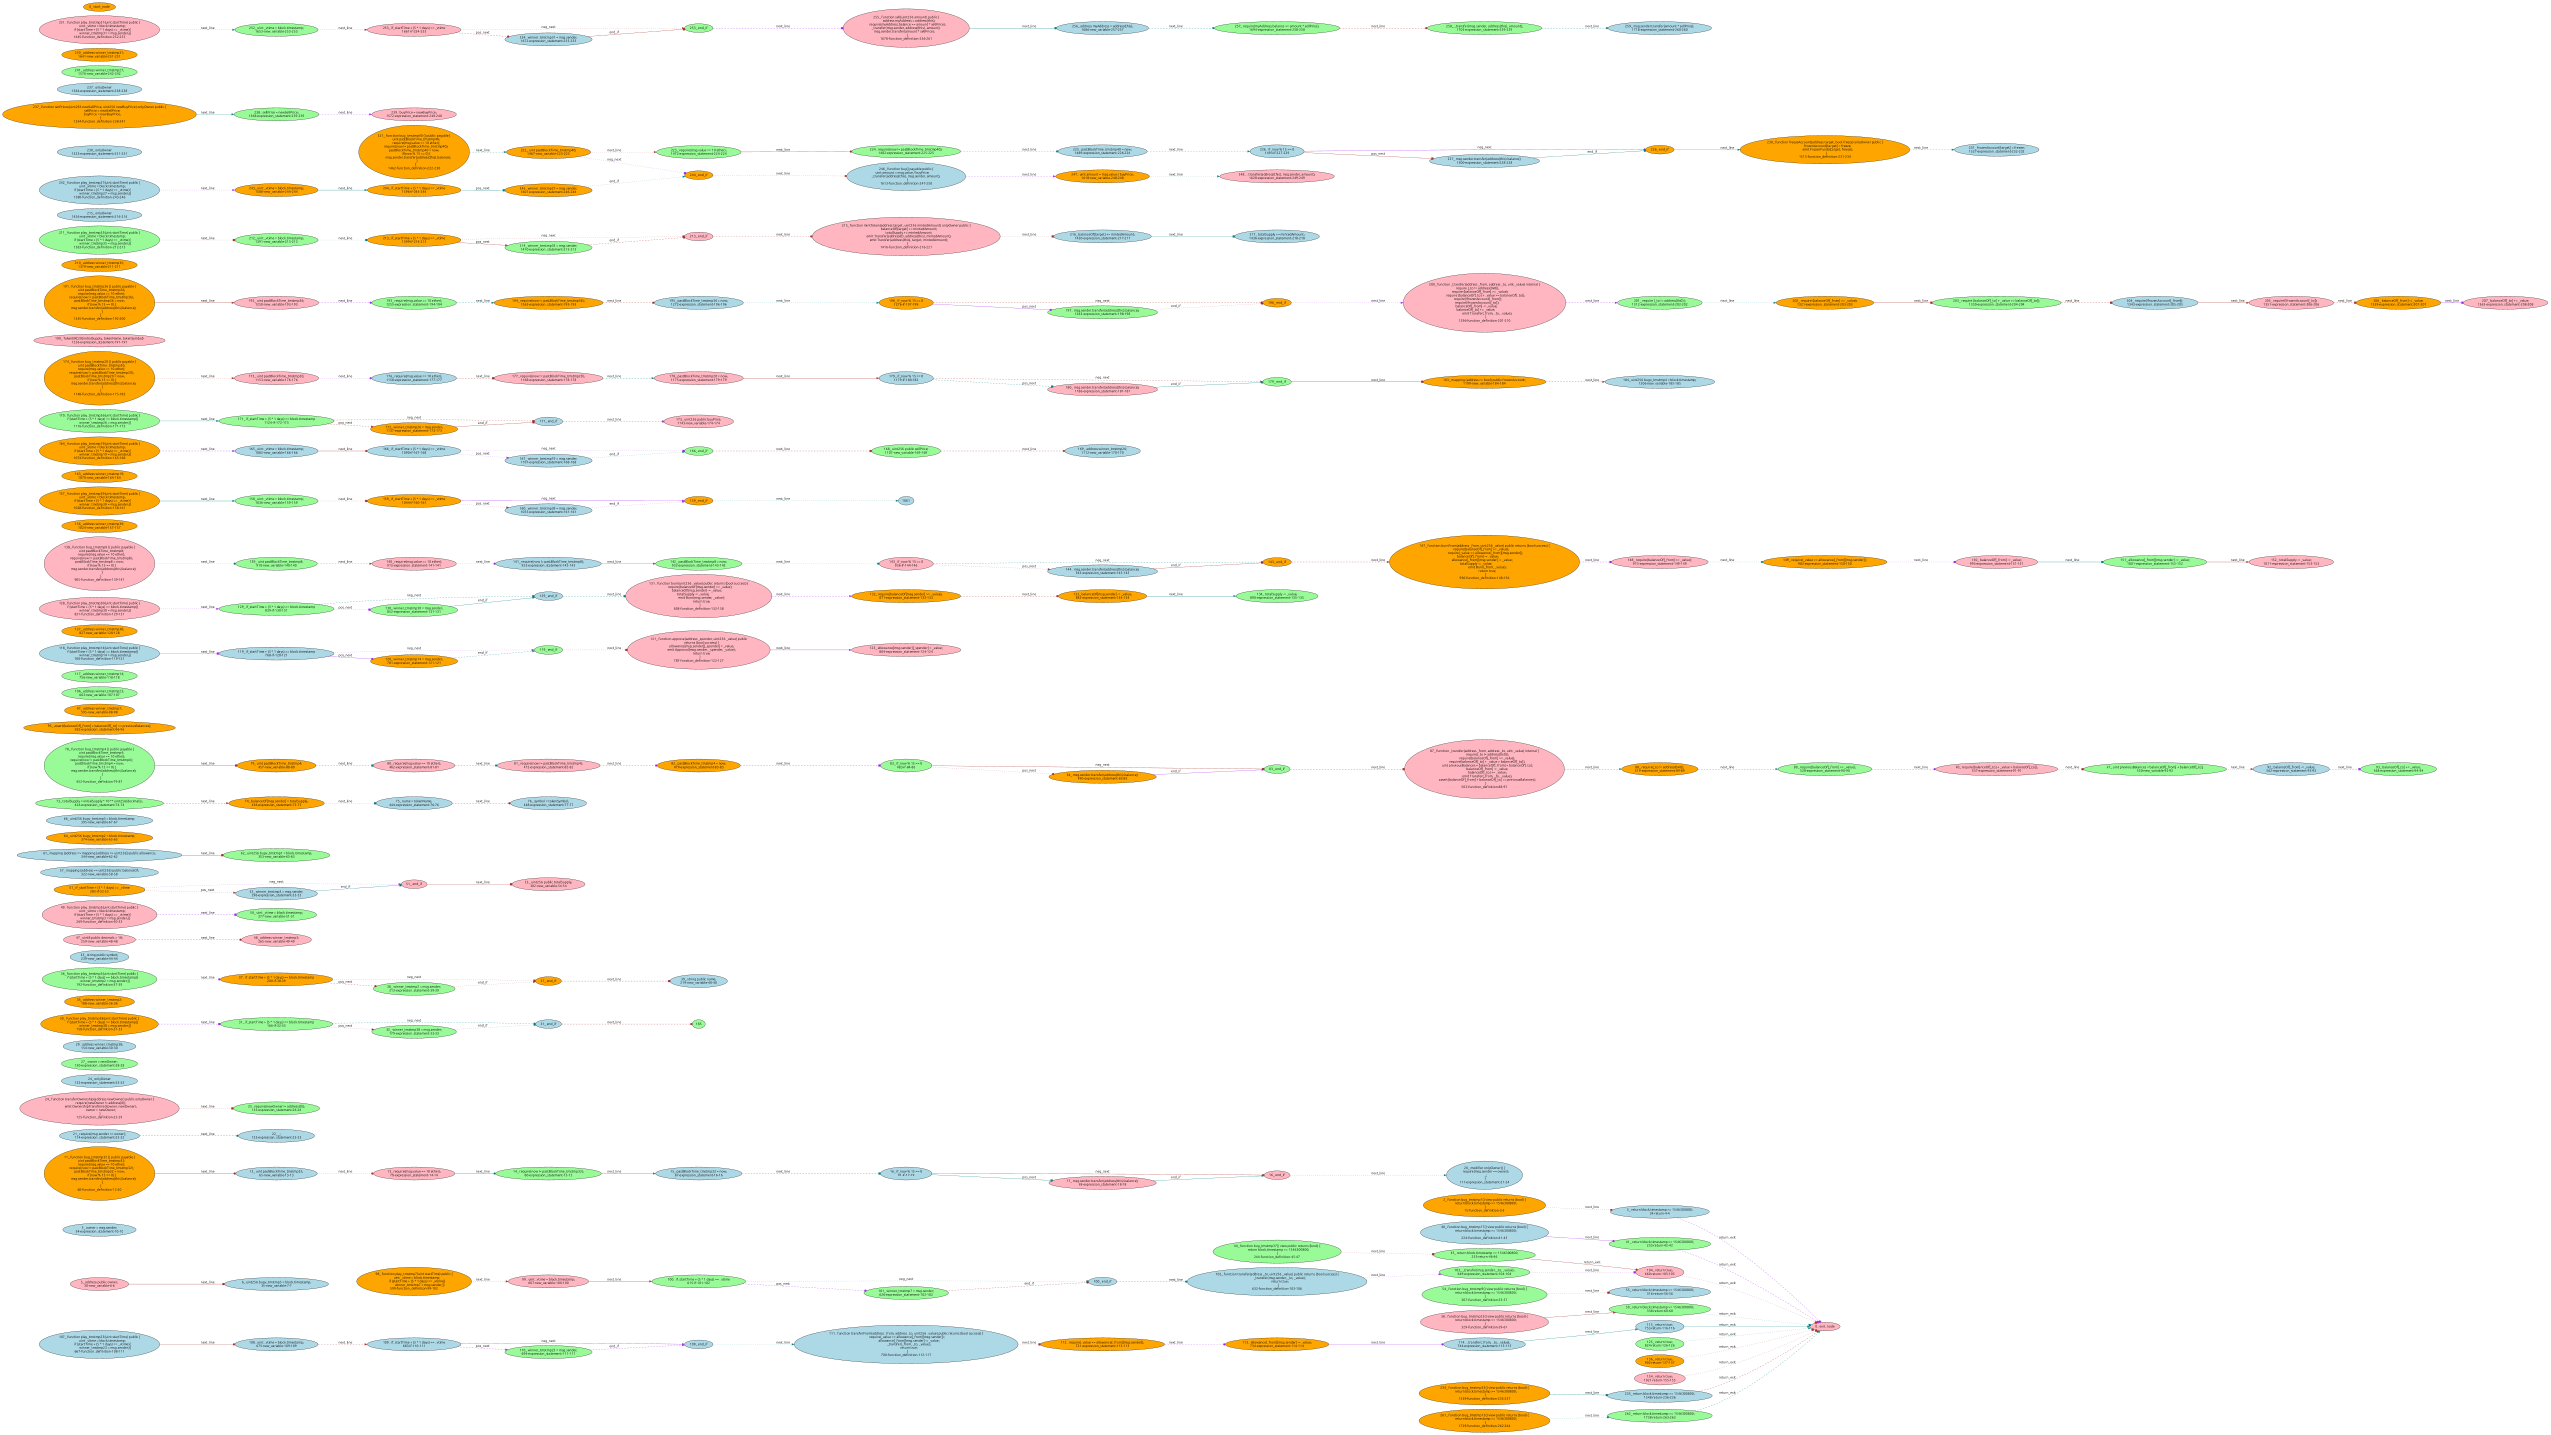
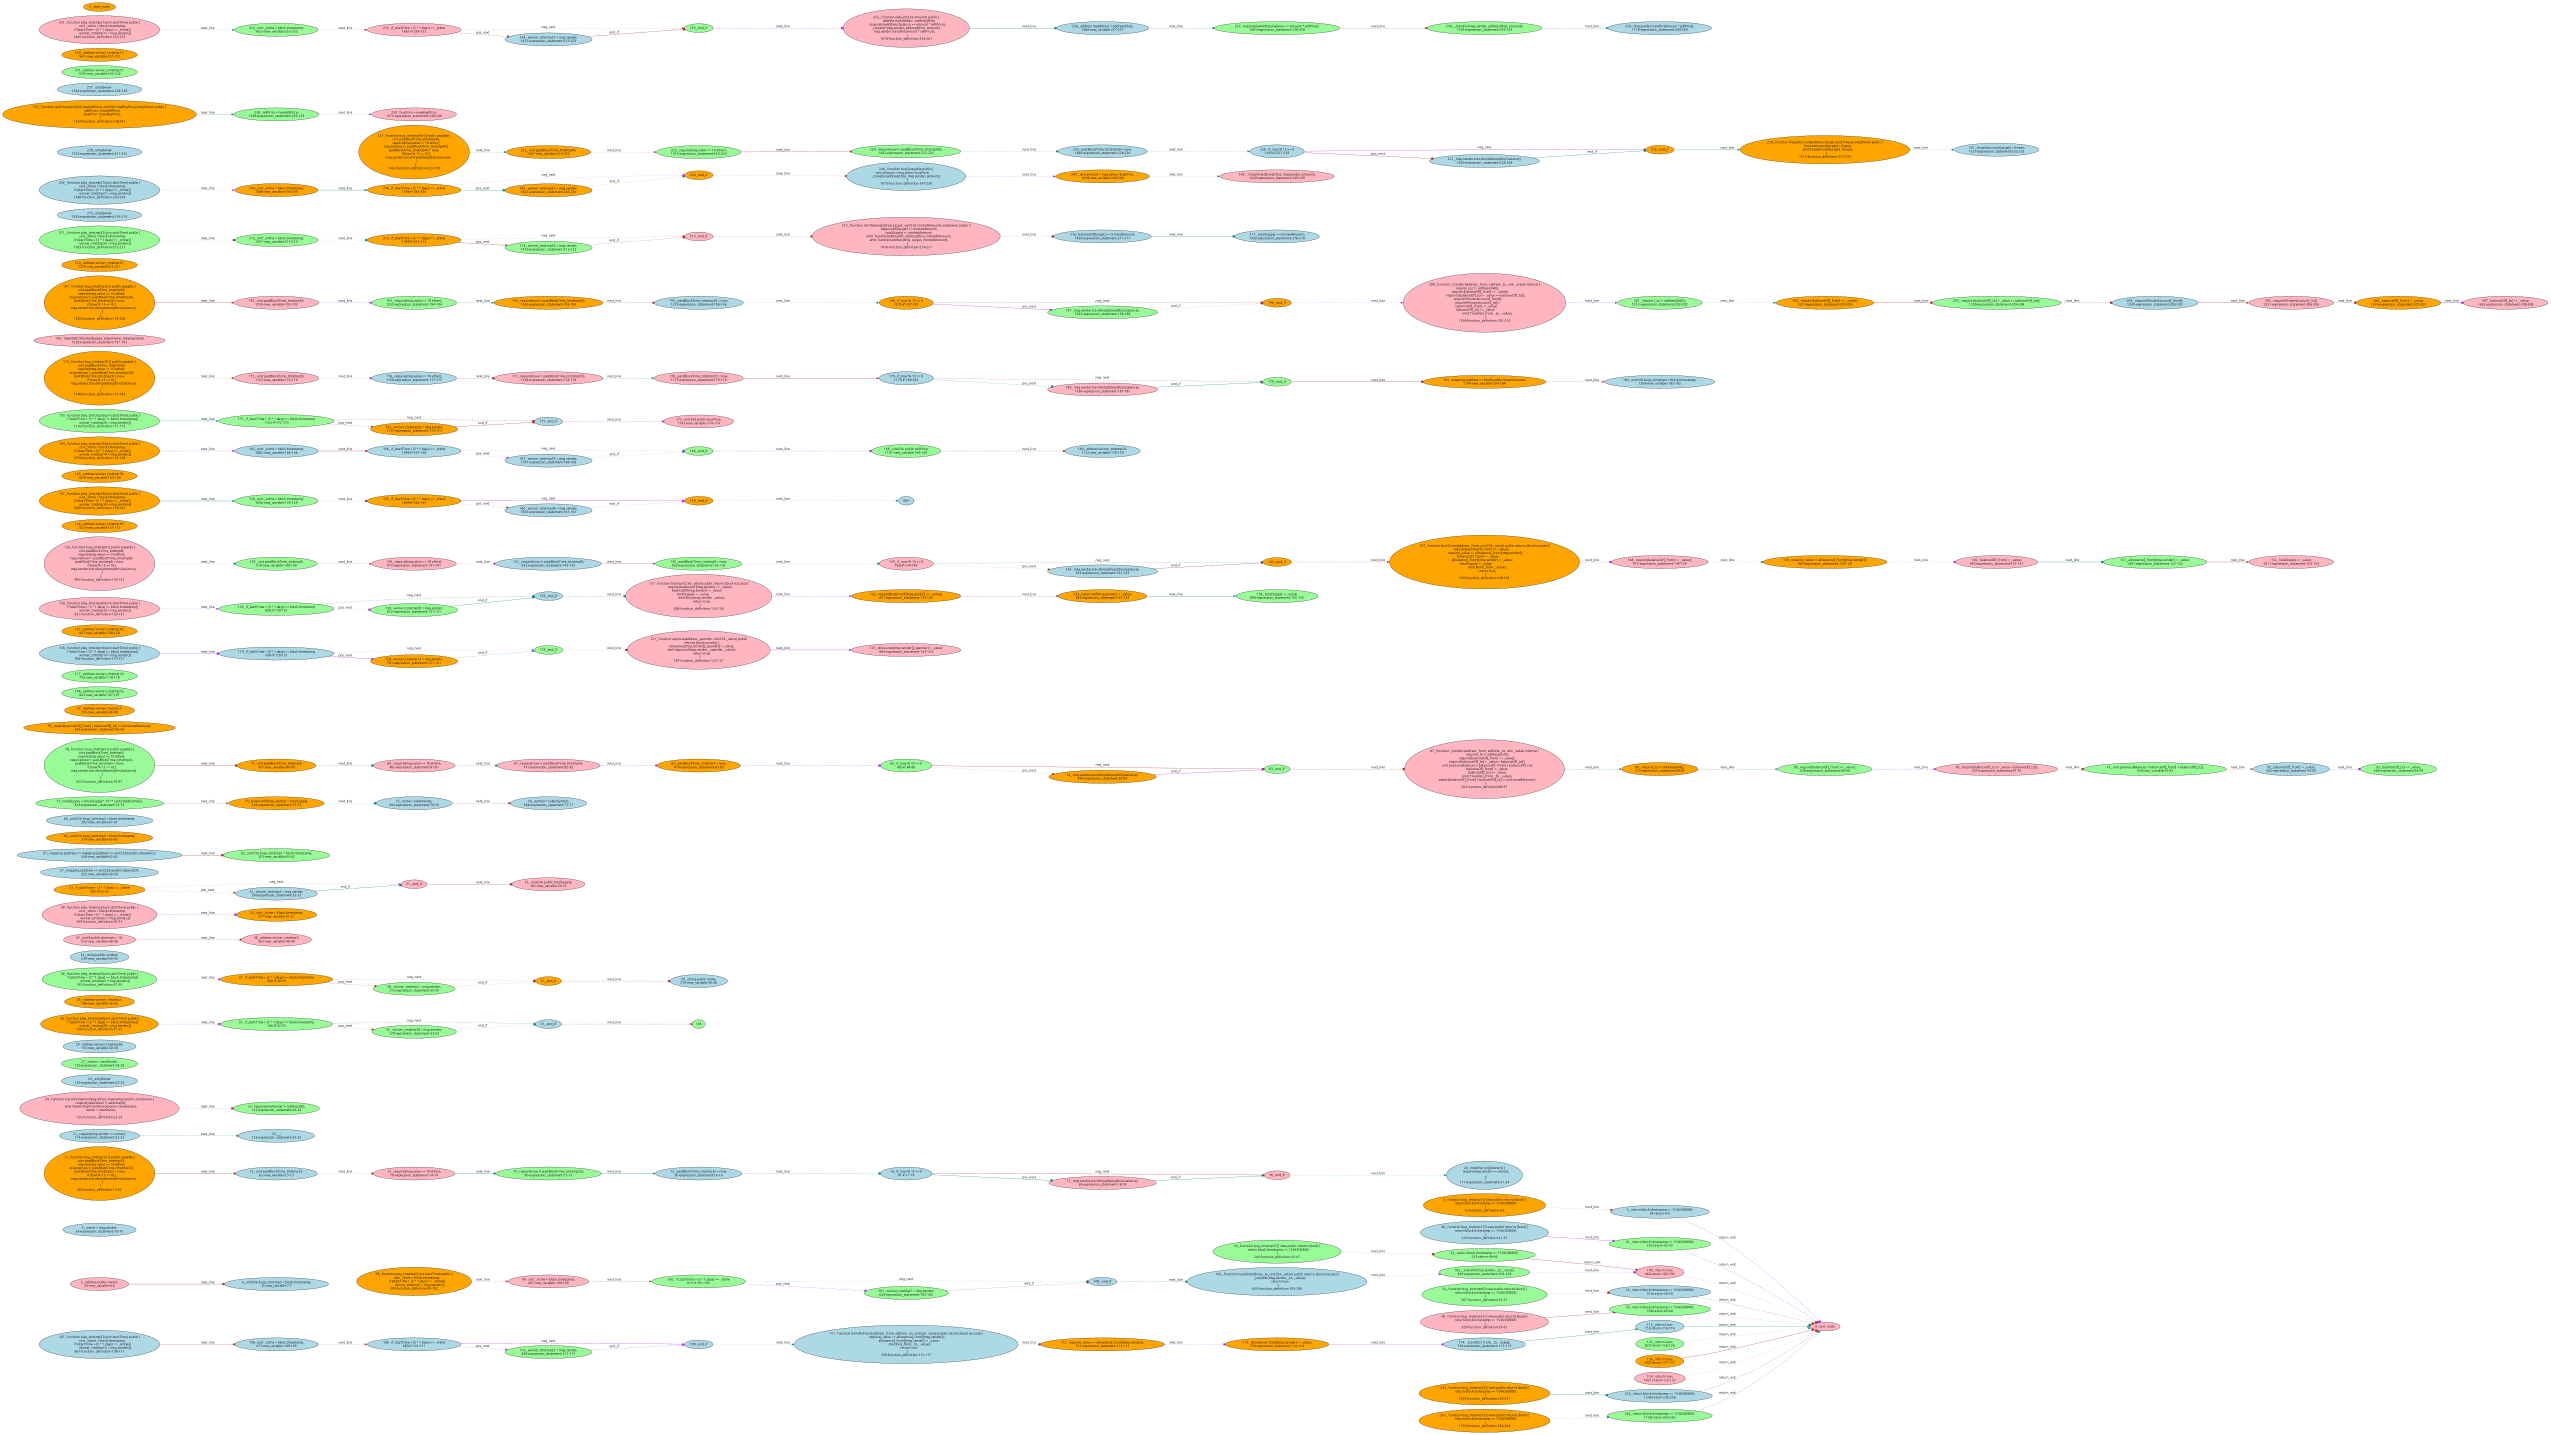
edge "222_ uint pastBlockTime_tmstmp40; 1467-new_variable-223-223" -> "244_ end_if": now "244_ if_startTime + (5 * 1 days) == _vtime 1596-if-245-246" -> "244_ end_if"
edge "166_ end_if" -> "168_ uint256 public sellPrice; 1107-new_variable-169-169": color brown -> purple
node "50_ uint _vtime = block.timestamp; 277-new_variable-51-51": fillcolor palegreen -> orange
edge "99_ uint _vtime = block.timestamp; 607-new_variable-100-100" -> "100_ if_startTime + (5 * 1 days) == _vtime 615-if-101-102": style solid -> dashed
edge "55_ return block.timestamp >= 1546300800; 316-return-56-56" -> "0_ exit_node": added, label "return_exit"
edge "136_ return true; 902-return-137-137" -> "0_ exit_node": style dotted -> solid
